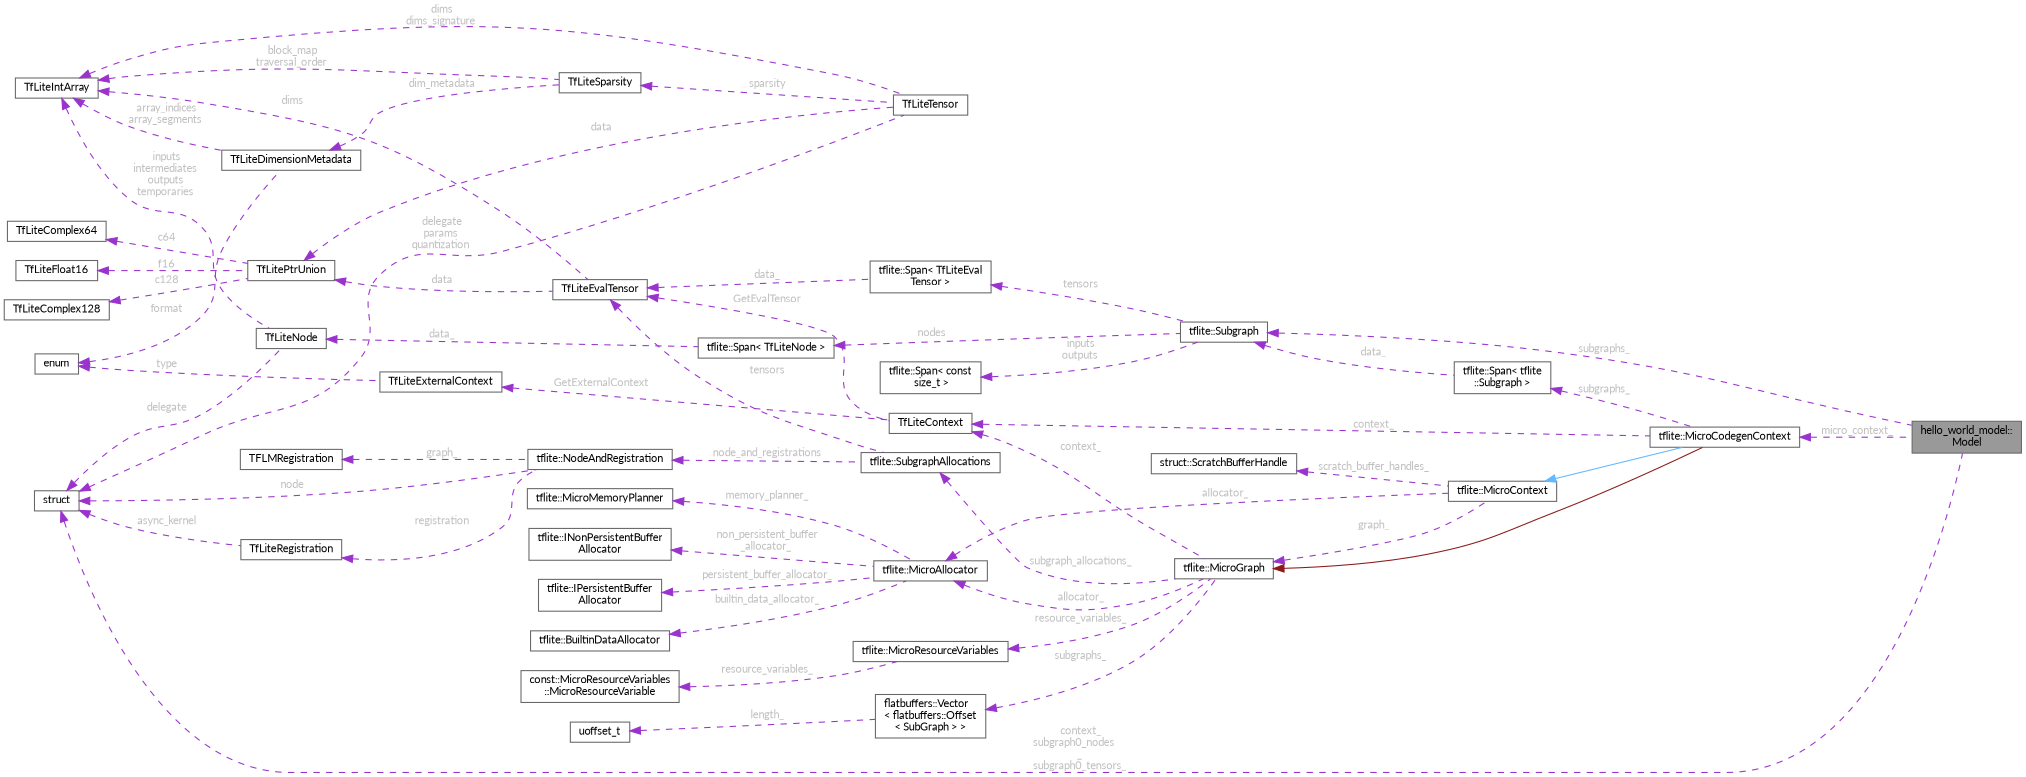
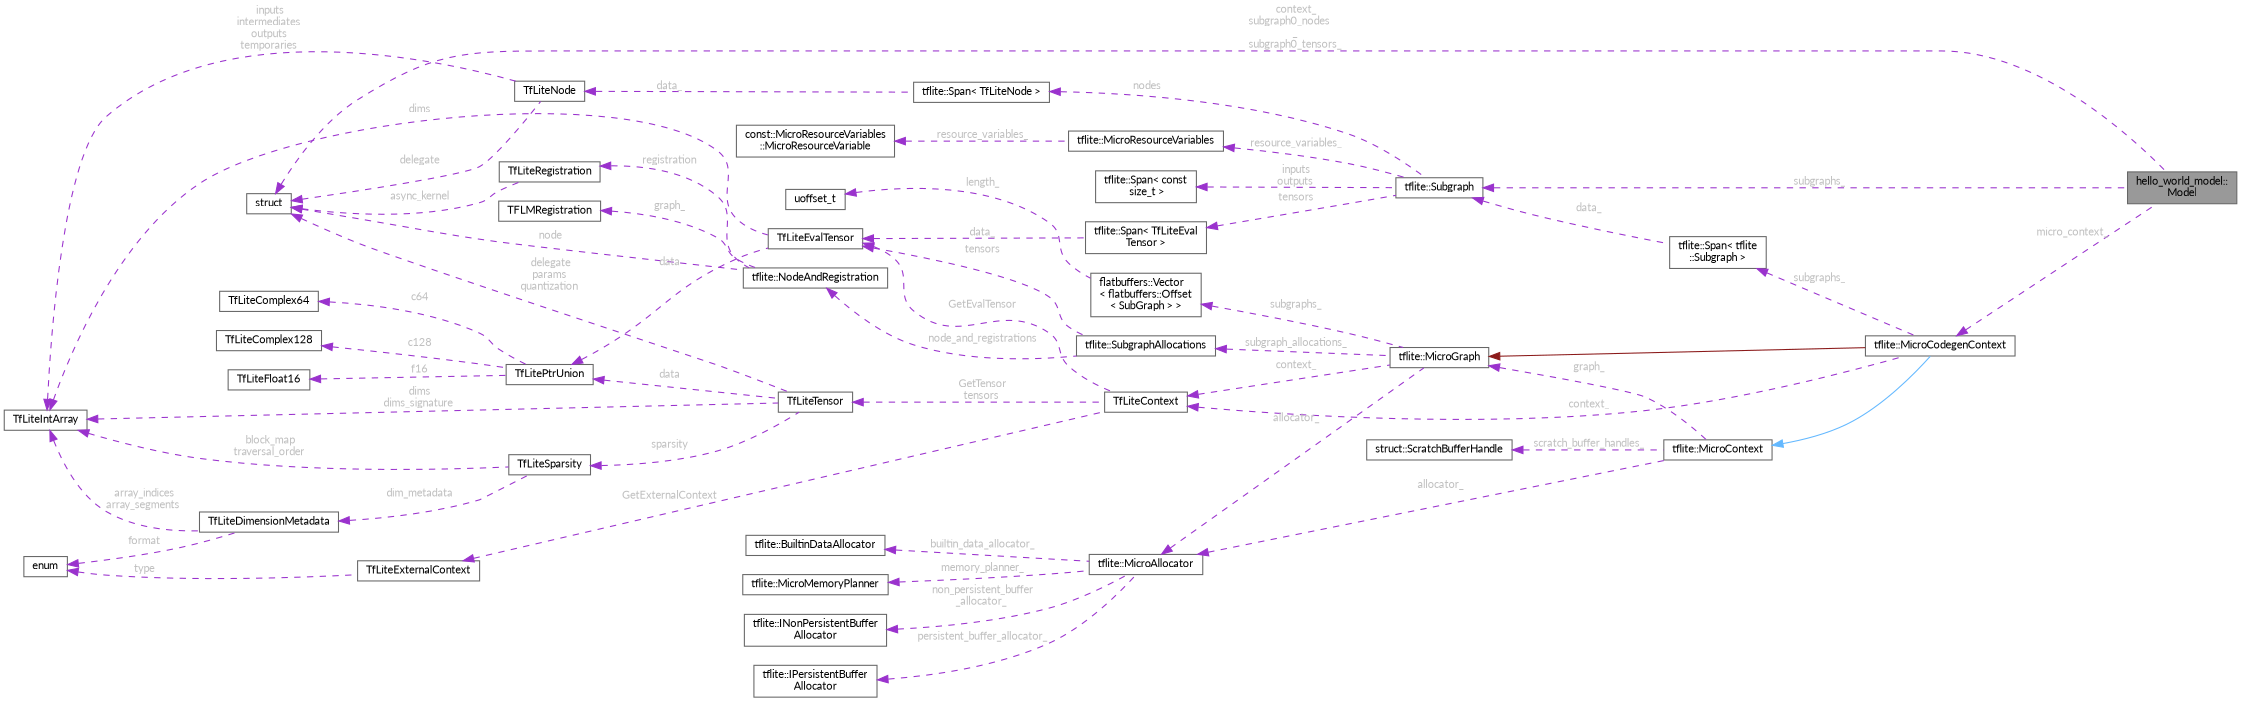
edge "TfLiteContext" -> "TfLiteTensor": added, label "GetTensor tensors"
edge "tflite::MicroGraph" -> "tflite::MicroResourceVariables": now "tflite::Subgraph" -> "tflite::MicroResourceVariables"
